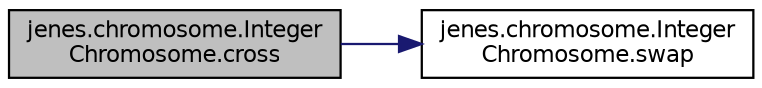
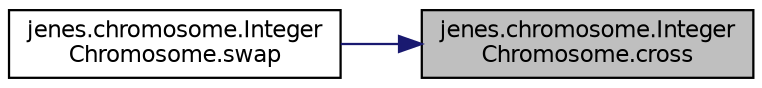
edge "jenes.chromosome.Integer Chromosome.cross" -> "jenes.chromosome.Integer Chromosome.swap": reversed
